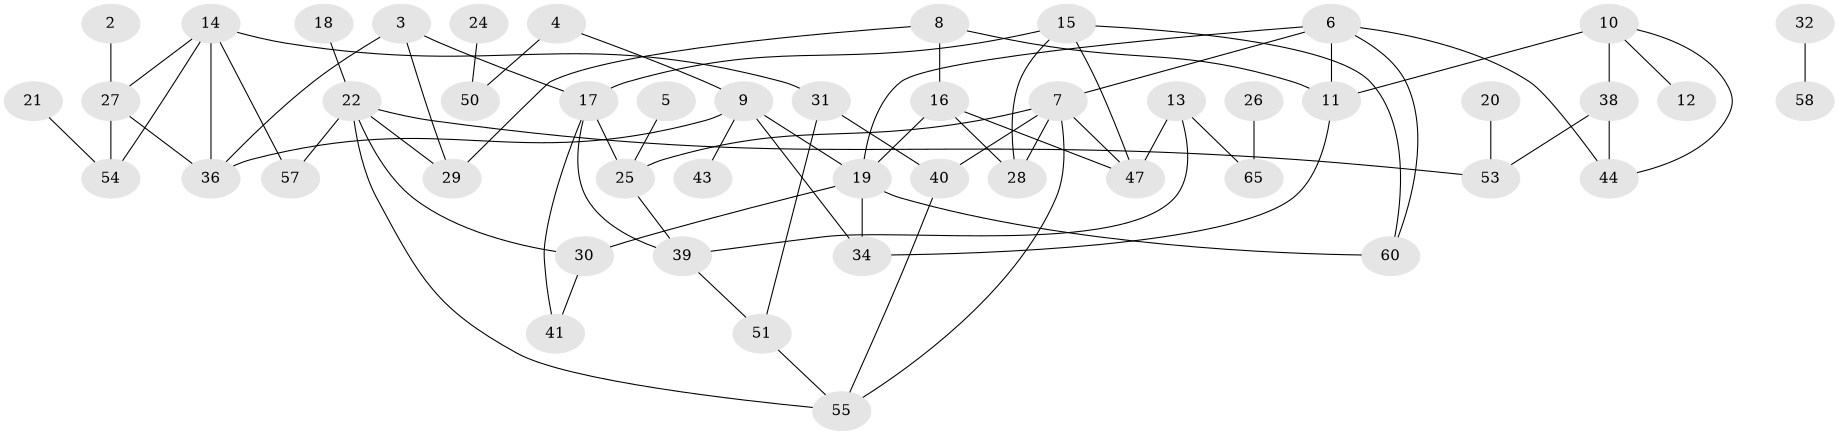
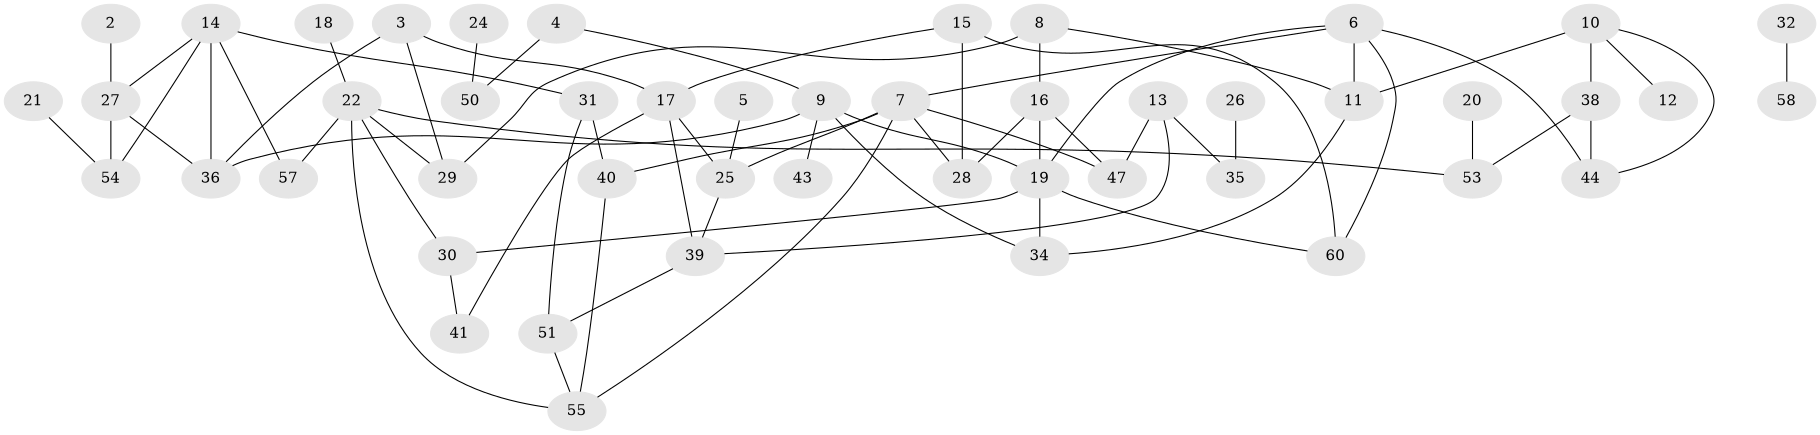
edge "15" -- "47": removed
node "65": label "65" -> "35"
